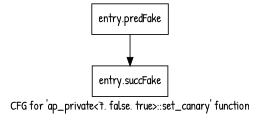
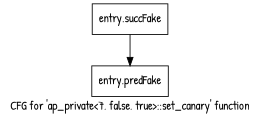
edge "entry.predFake" -> "entry.succFake": reversed
